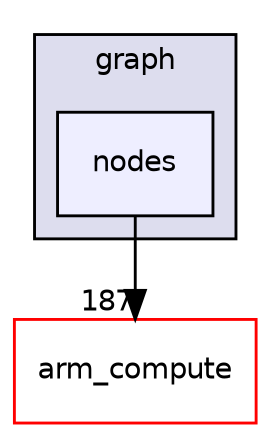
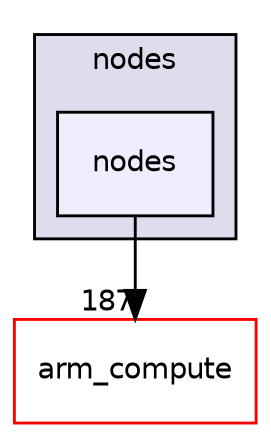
cluster "graph": label "graph" -> "nodes"
